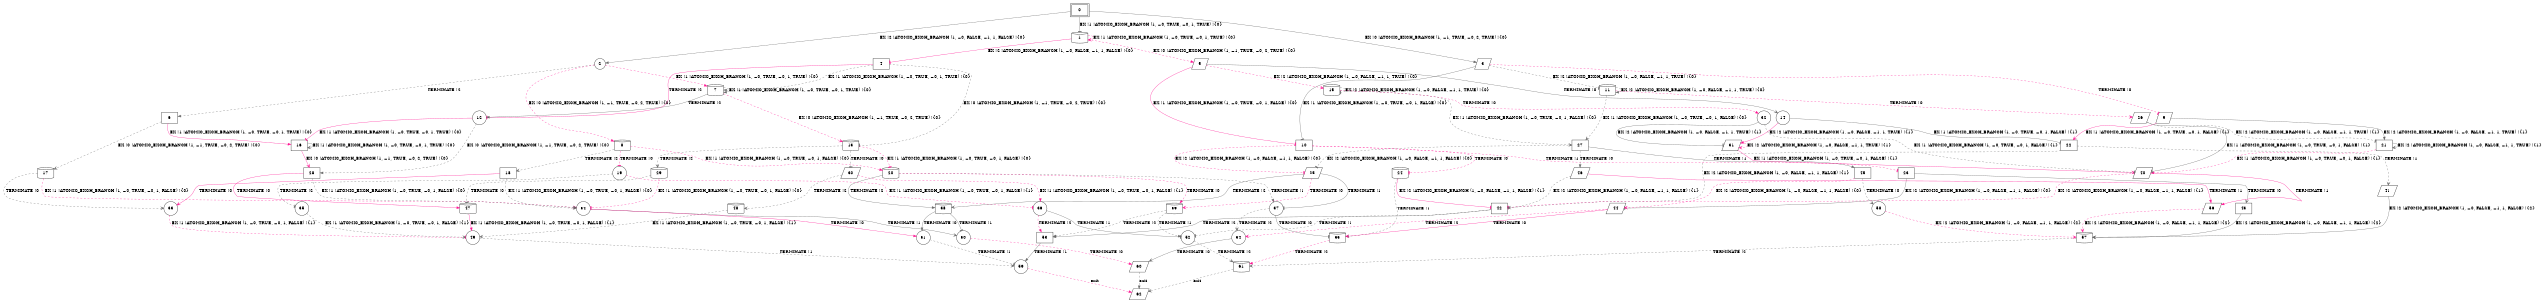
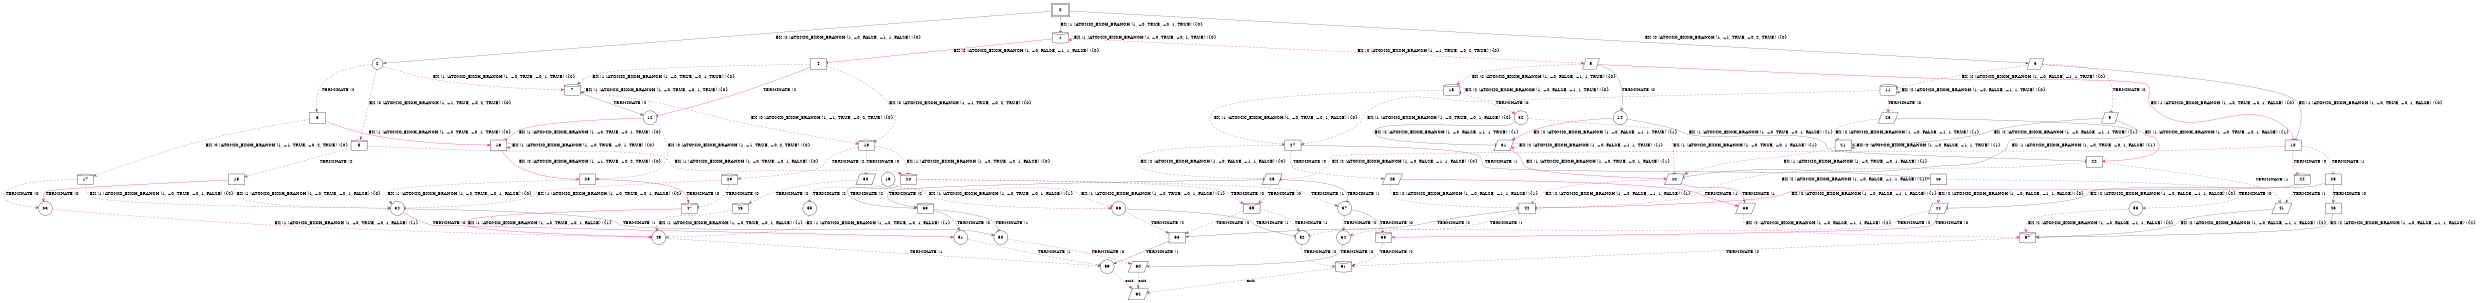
edge "8" -> "19": removed, label "TERMINATE !0"
edge "24" -> "55": now "24" -> "41"
